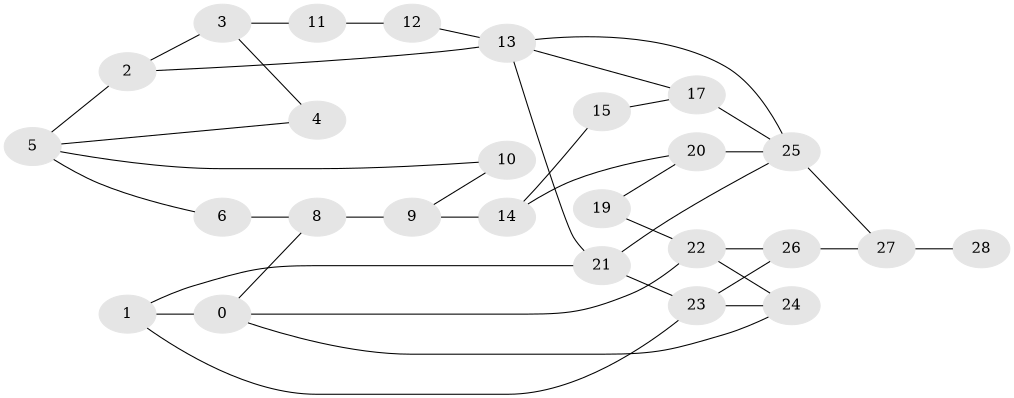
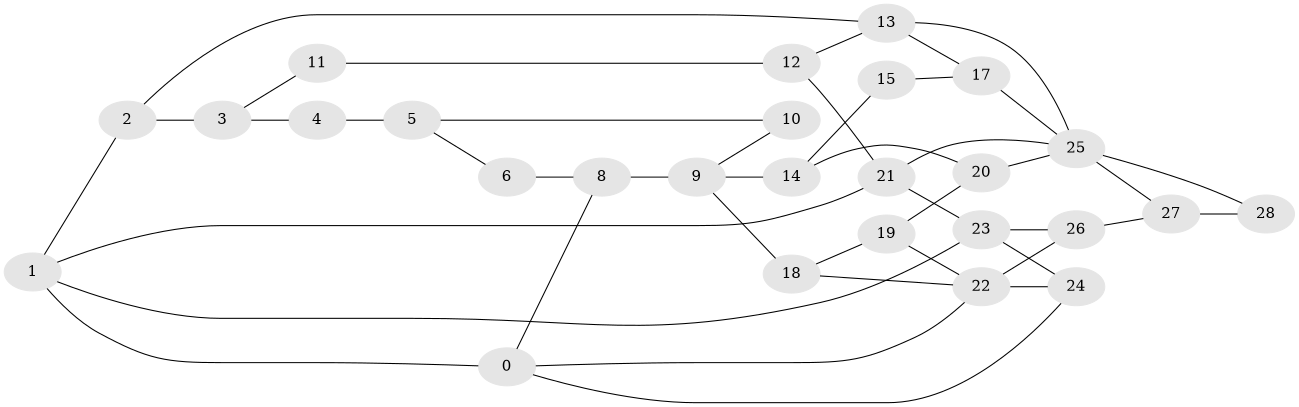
edge "2" -- "5": now "2" -- "1"
edge "13" -- "21": now "12" -- "21"
edge "25" -- "28": added
node "18": added
